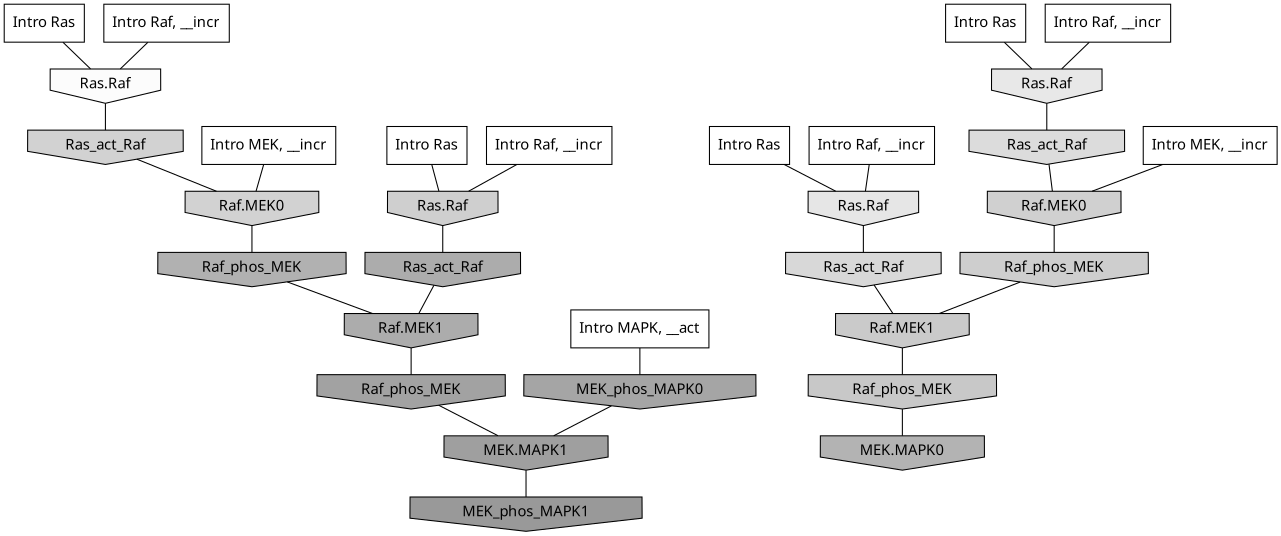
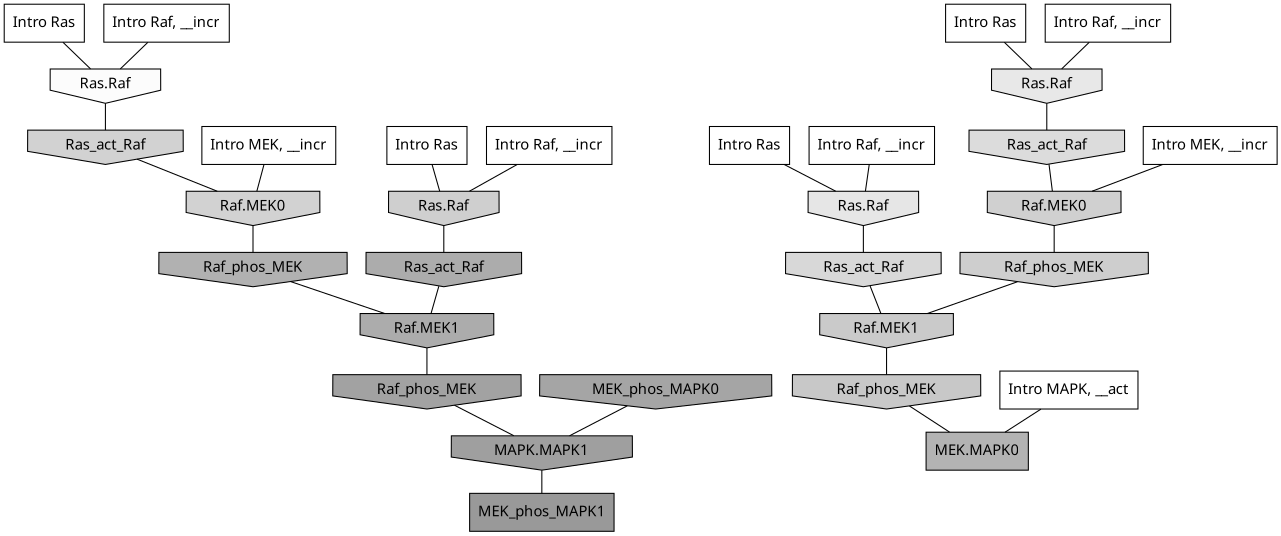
edge "Intro MAPK, __act" -- "MEK_phos_MAPK0": now "Intro MAPK, __act" -- "MEK.MAPK0"
node "MEK.MAPK1": label "MEK.MAPK1" -> "MAPK.MAPK1"
node "MEK.MAPK0": shape invhouse -> box
node "MEK_phos_MAPK1": shape invhouse -> box
